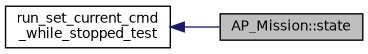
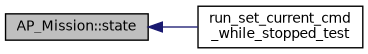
edge "AP_Mission::state" -> "run_set_current_cmd _while_stopped_test": reversed
